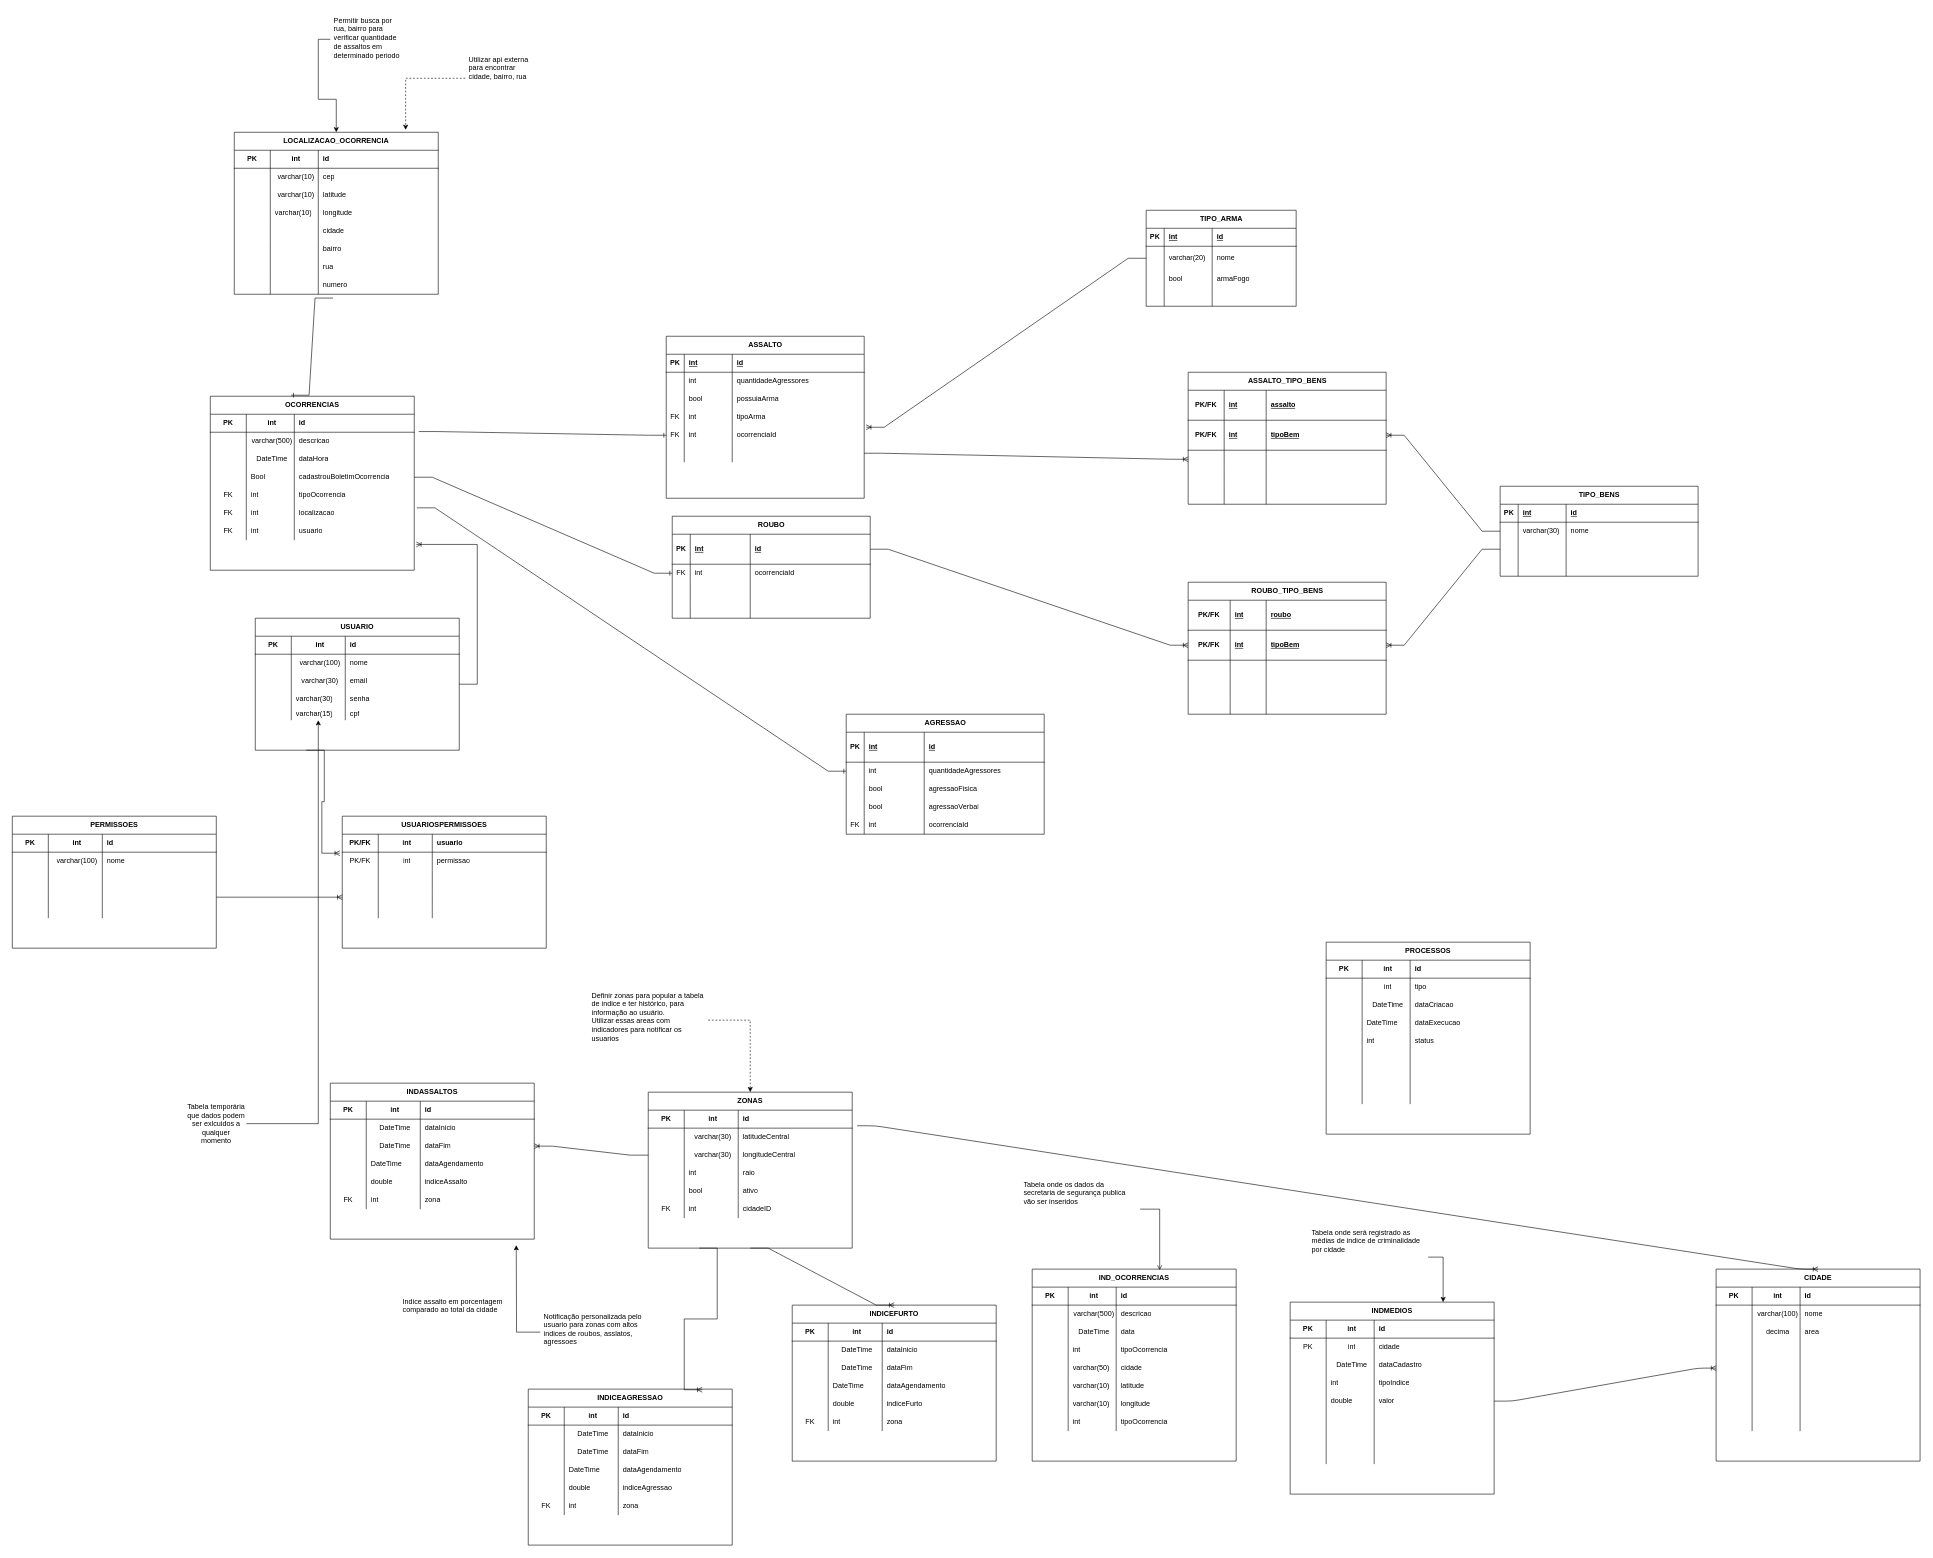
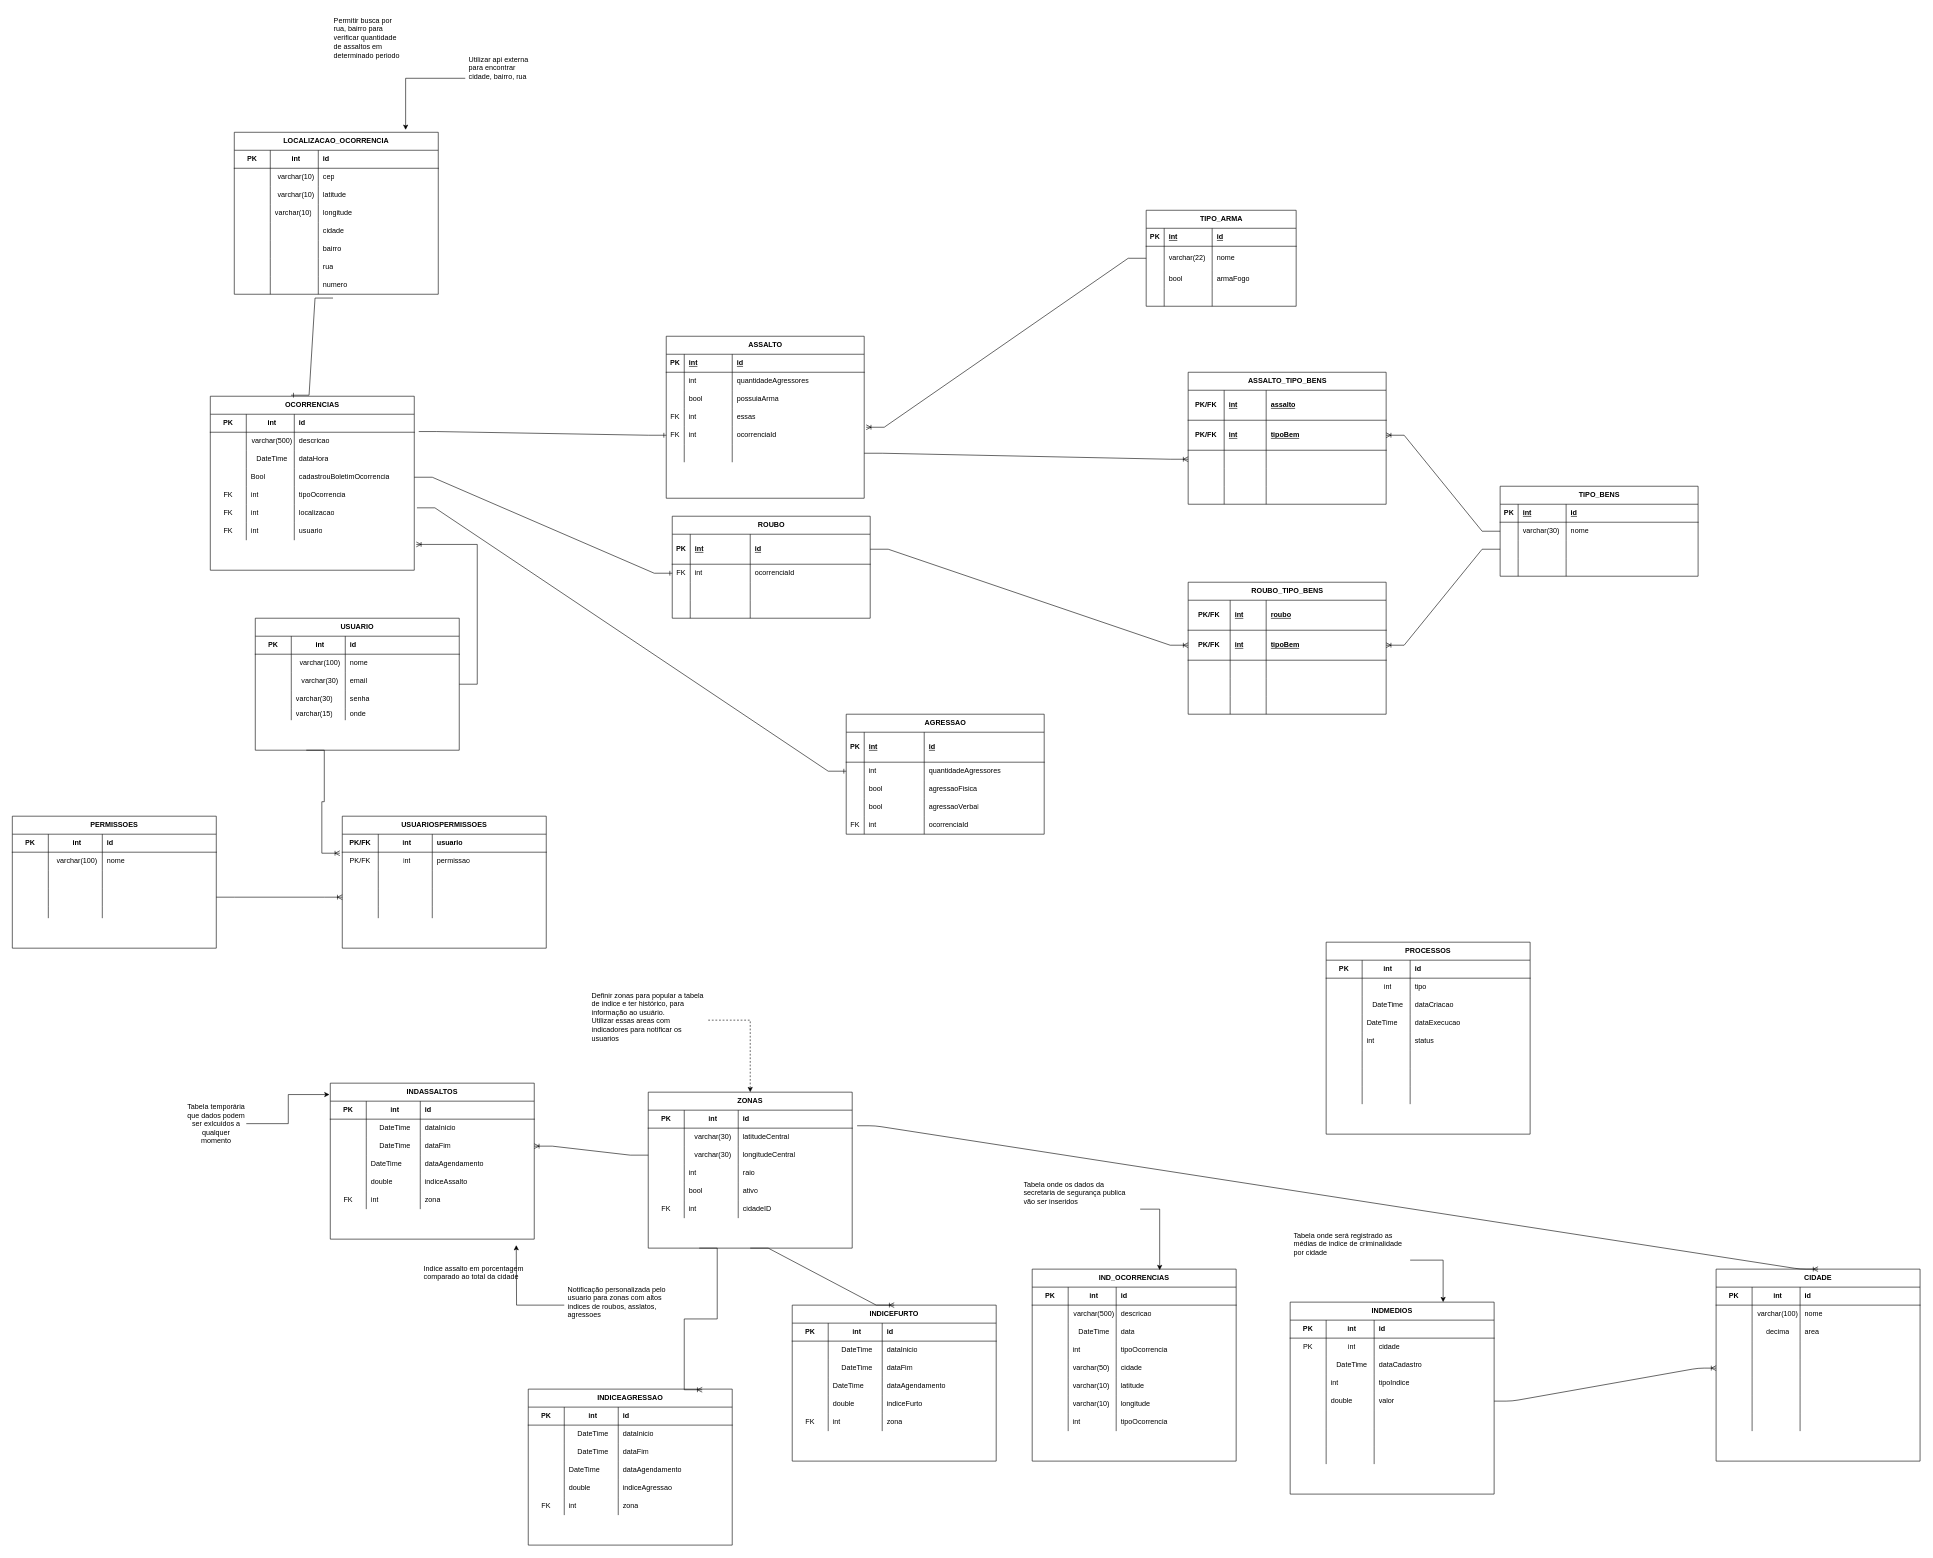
edge "Utilizar api externa para encontrar cidade, bairro, rua" -> "LOCALIZACAO_OCORRENCIA": style dashed -> solid
edge "Permitir busca por rua, bairro para verificar quantidade de assaltos em determinado periodo" -> "LOCALIZACAO_OCORRENCIA": removed
node "varchar(20)": label "varchar(20)" -> "varchar(22)"
node "tipoArma": label "tipoArma" -> "essas"
node "cpf": label "cpf" -> "onde"
edge "Tabela temporária que dados podem ser exlcuidos a qualquer momento" -> "varchar(15)": now "Tabela temporária que dados podem ser exlcuidos a qualquer momento" -> "INDASSALTOS"
node "Tabela onde será registrado as médias de indice de criminalidade por cidade": moved (1368, 1257) -> (1350, 1260)
edge "Tabela onde os dados da secretaria de segurança publica vão ser inseridos" -> "IND_OCORRENCIAS": arrowhead open -> classic
node "Indice assalto em porcentagem comparado ao total da cidade": moved (459, 1308) -> (480, 1275)
node "Notificação personalizada pelo usuario para zonas com altos indices de roubos, asslatos, agressoes": moved (600, 1332) -> (624, 1305)
